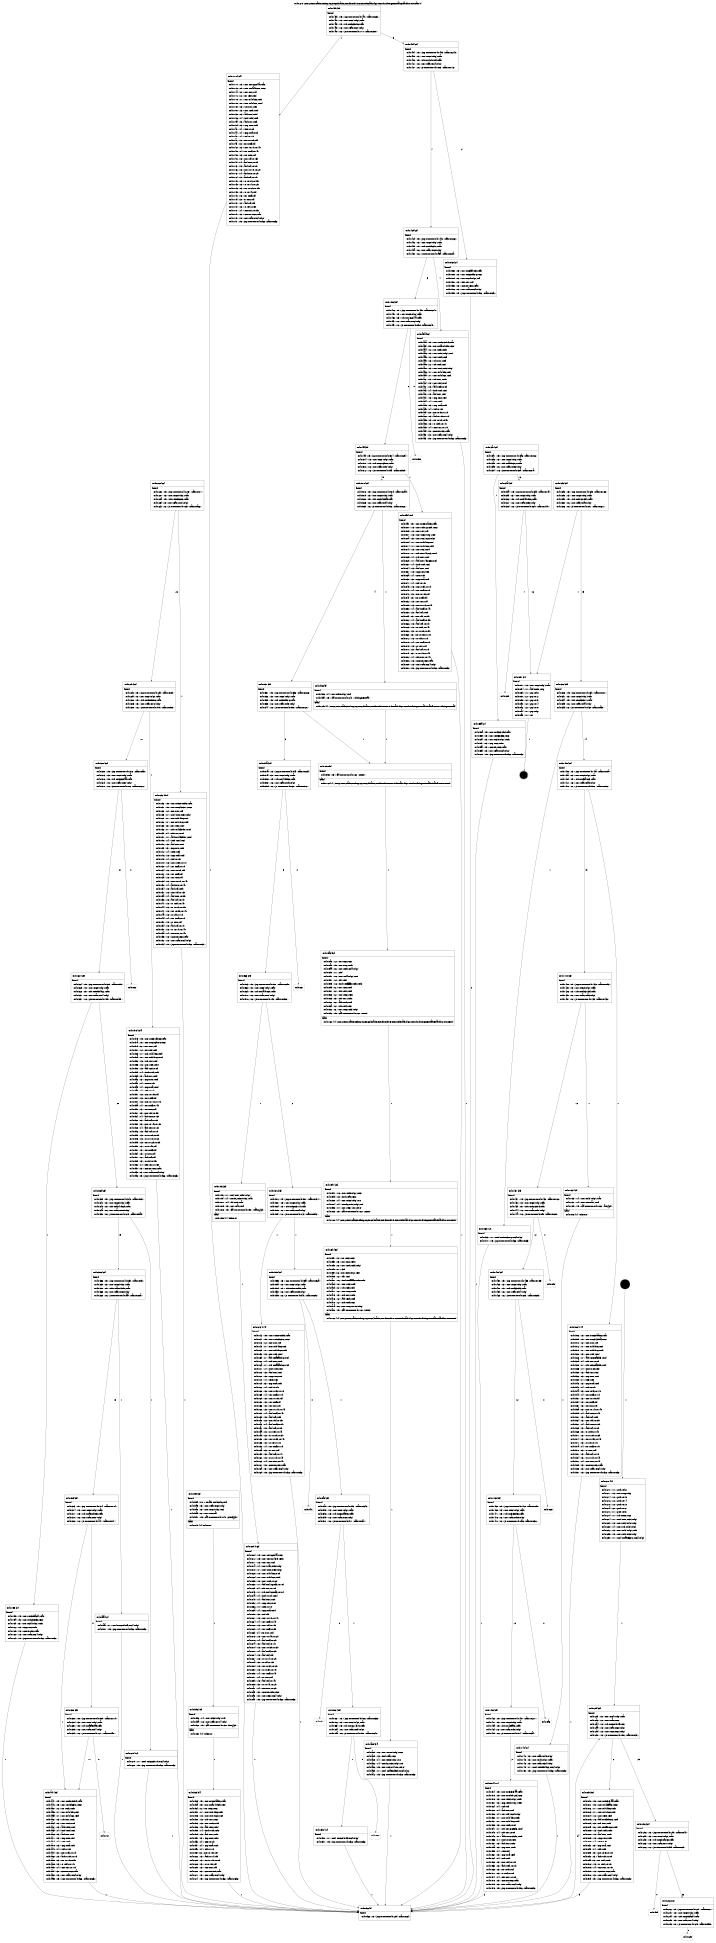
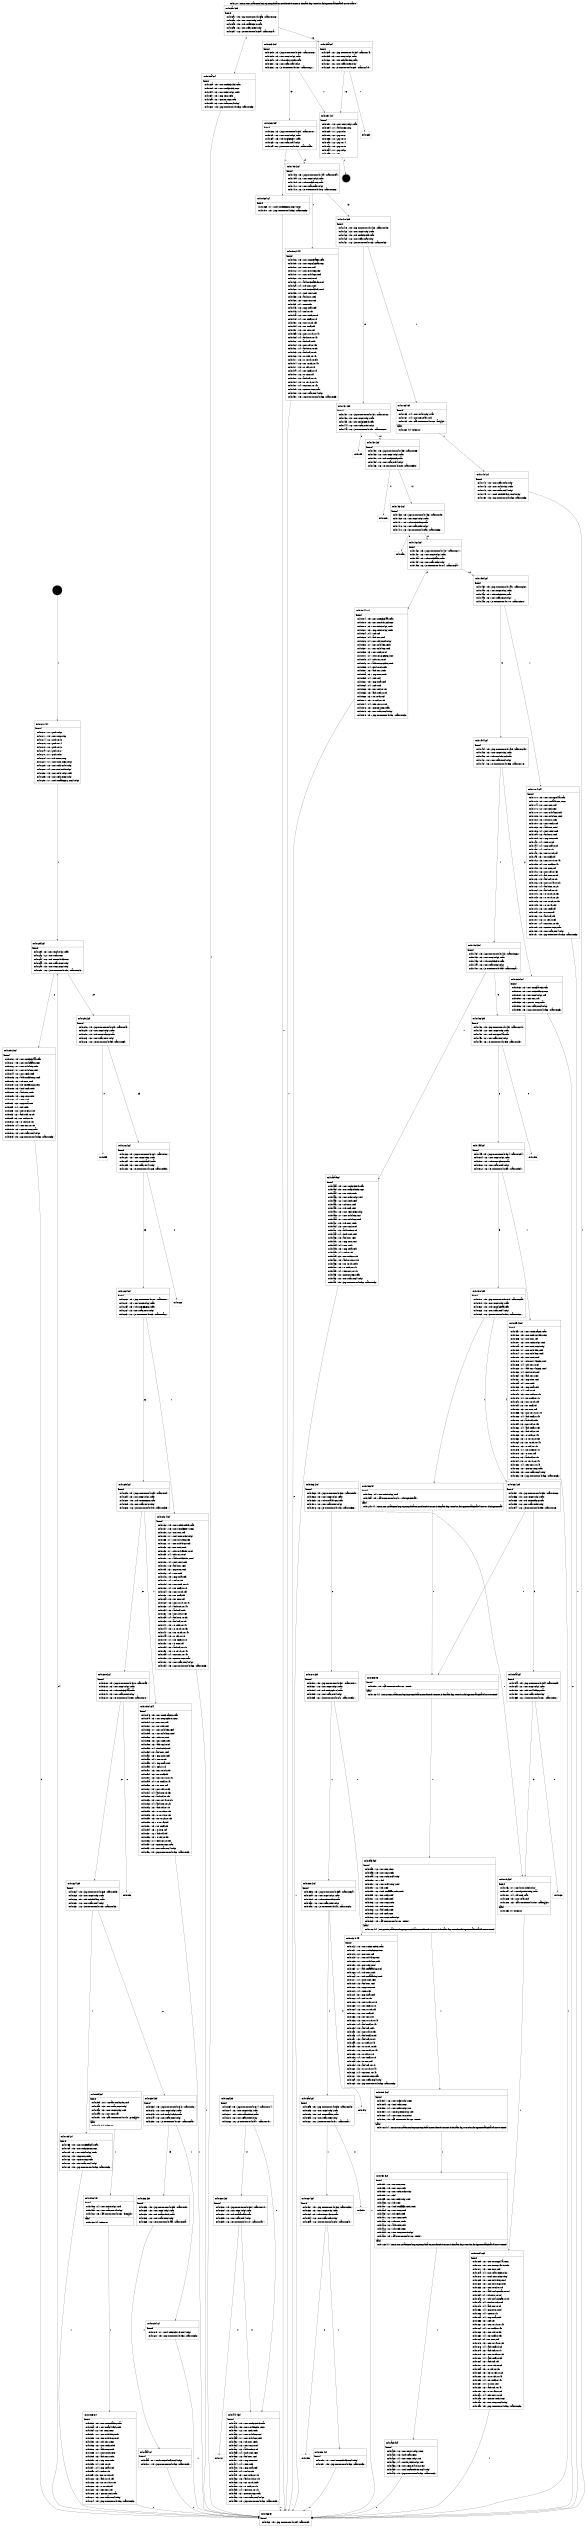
edge "0x401482 [25]" -> "0x40149b [25]": added, label "10"
edge "0x40154a [25]" -> "0x401563 [25]": now "0x40154a [25]" -> "0x4017f6 [23]"
edge "0x4012cc [22]" -> "0x4012e2 [22]": added, label "23"
edge "0x401356 [25]" -> "0x40136f [25]": removed, label "18"
